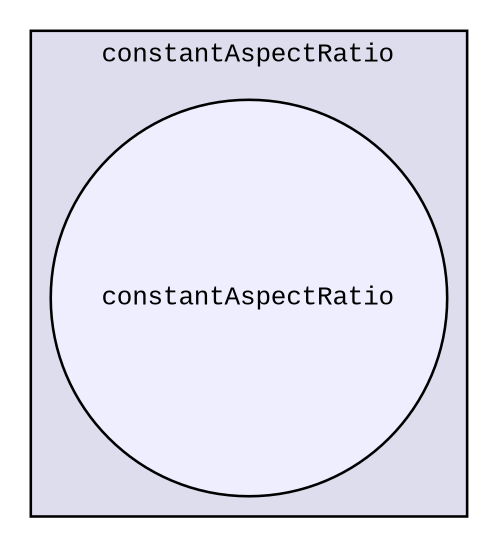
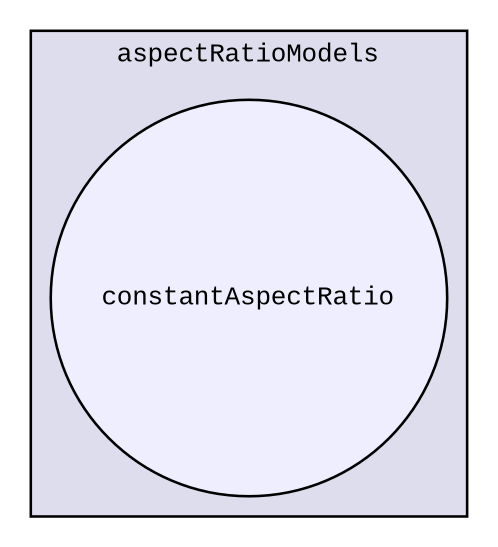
cluster "constantAspectRatio": label "constantAspectRatio" -> "aspectRatioModels"
